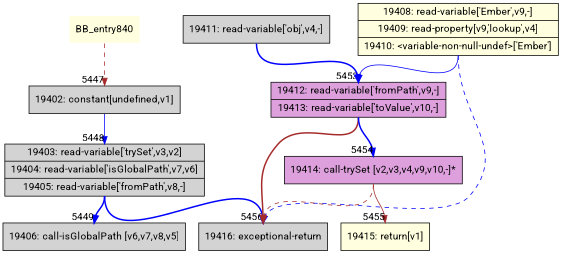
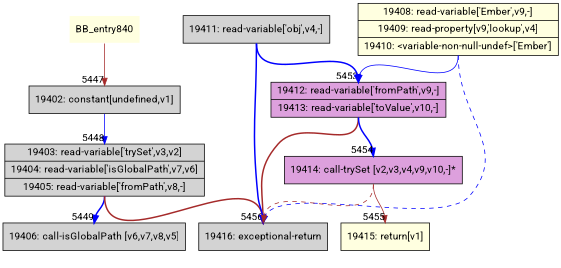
edge "BB_entry840" -> "19402: constant[undefined,v1]": style dashed -> solid
edge "19411: read-variable['obj',v4,-]" -> "19416: exceptional-return": added
edge "19403: read-variable['trySet',v3,v2]" -> "19416: exceptional-return": color blue -> brown
